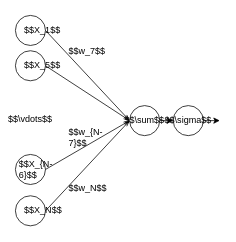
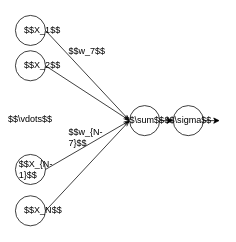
node "$$X_5$$": label "$$X_5$$" -> "$$X_2$$"
node "$$X_{N-6}$$": label "$$X_{N-6}$$" -> "$$X_{N-1}$$"
node "$$w_N$$": removed
